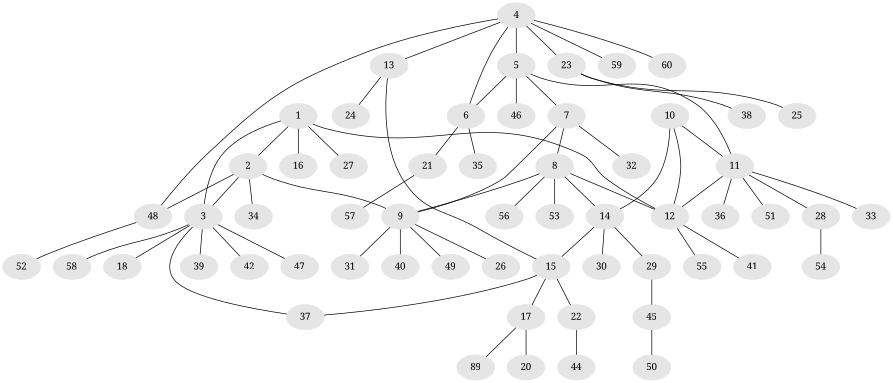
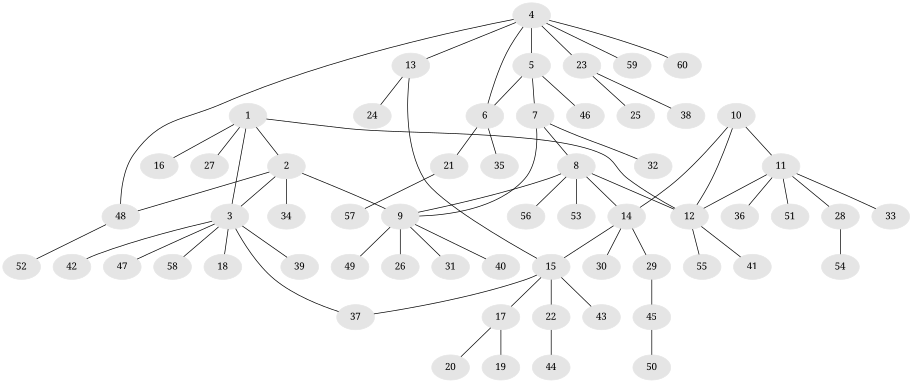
edge "5" -- "11": removed
node "43": added
node "89": label "89" -> "19"
